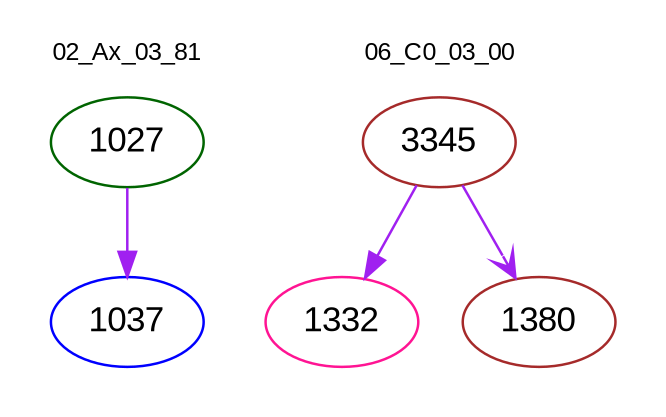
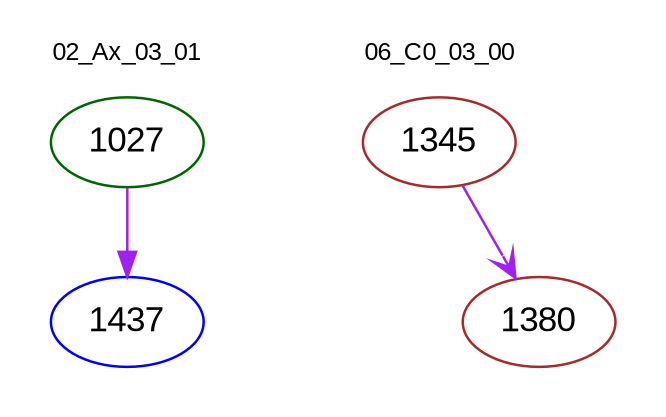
cluster "02_Ax_03_81": label "02_Ax_03_81" -> "02_Ax_03_01"
node "3345": label "3345" -> "1345"
node "1037": label "1037" -> "1437"
node "1332": removed
